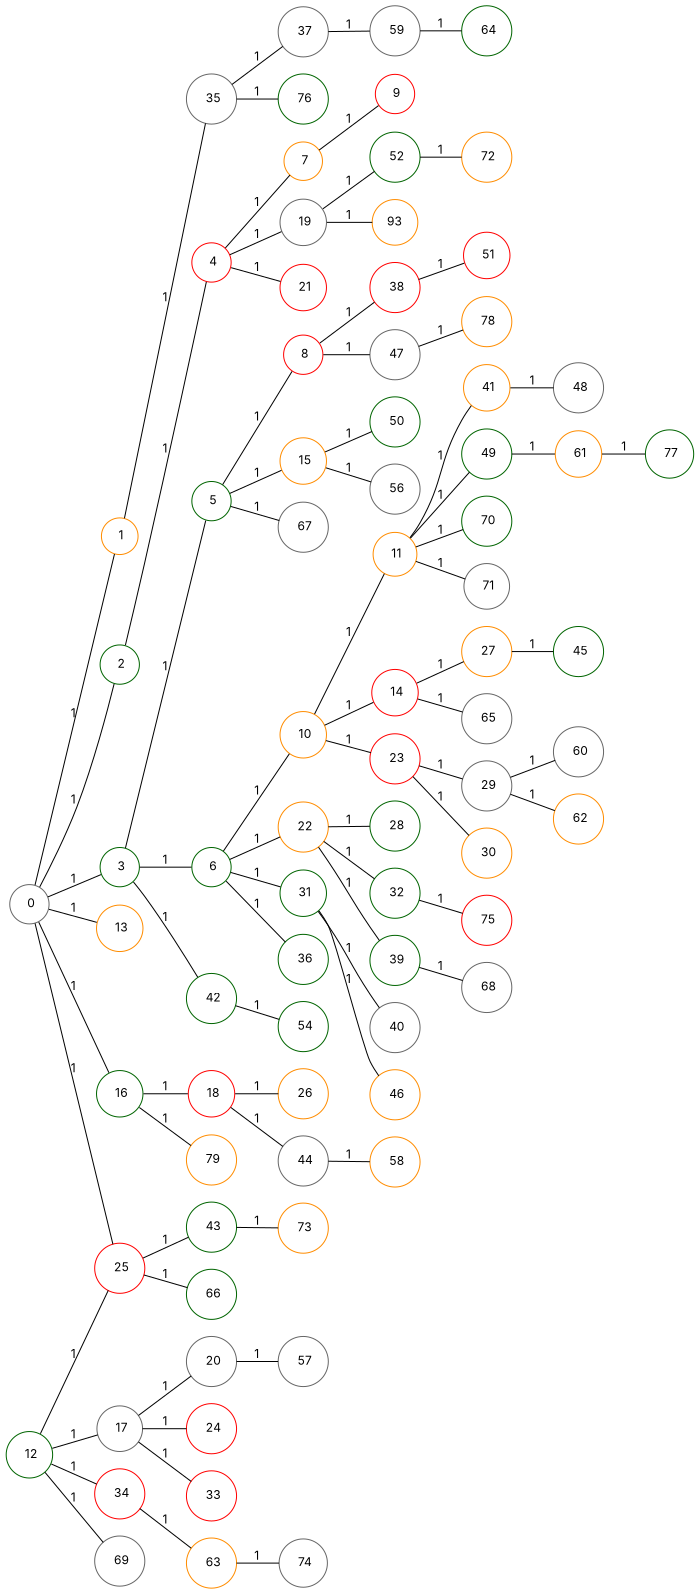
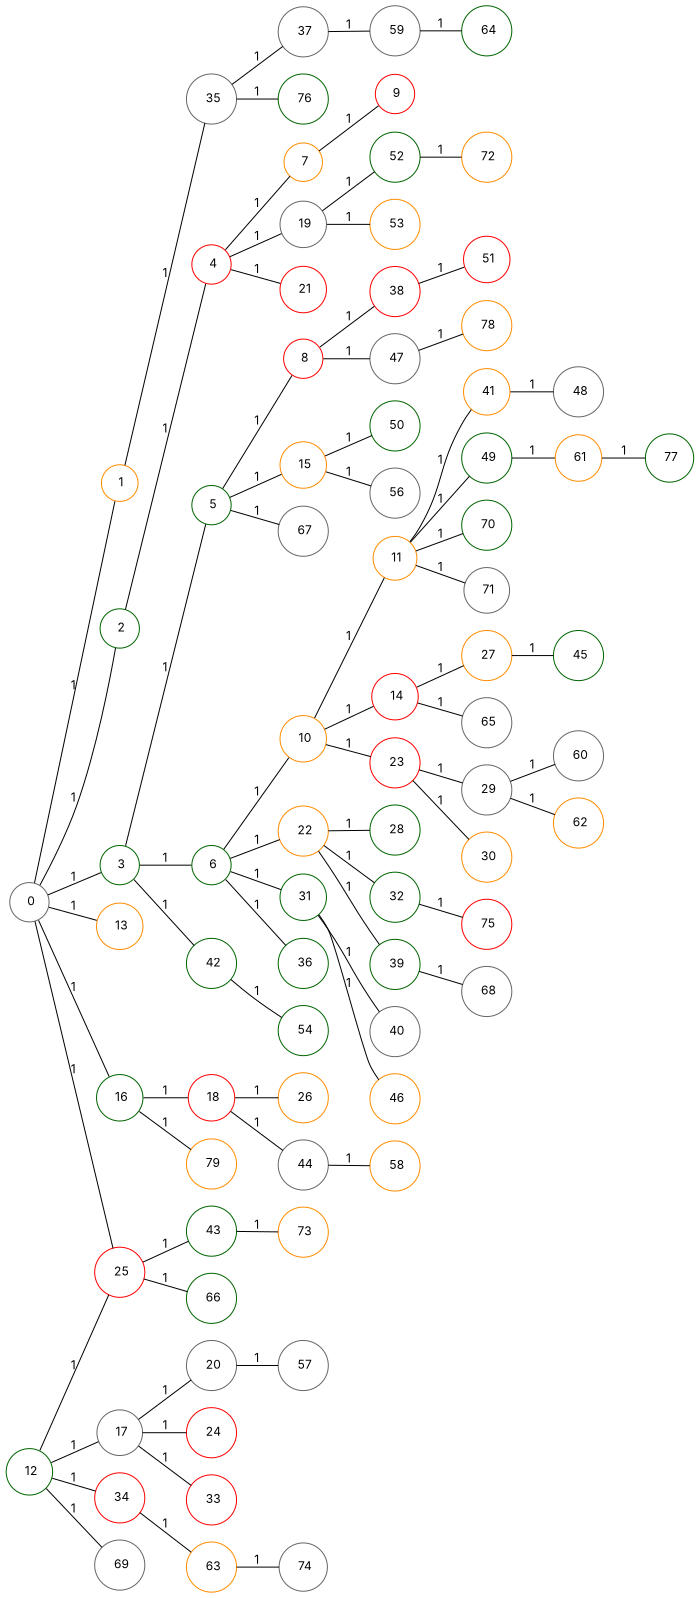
node "93": label "93" -> "53"
